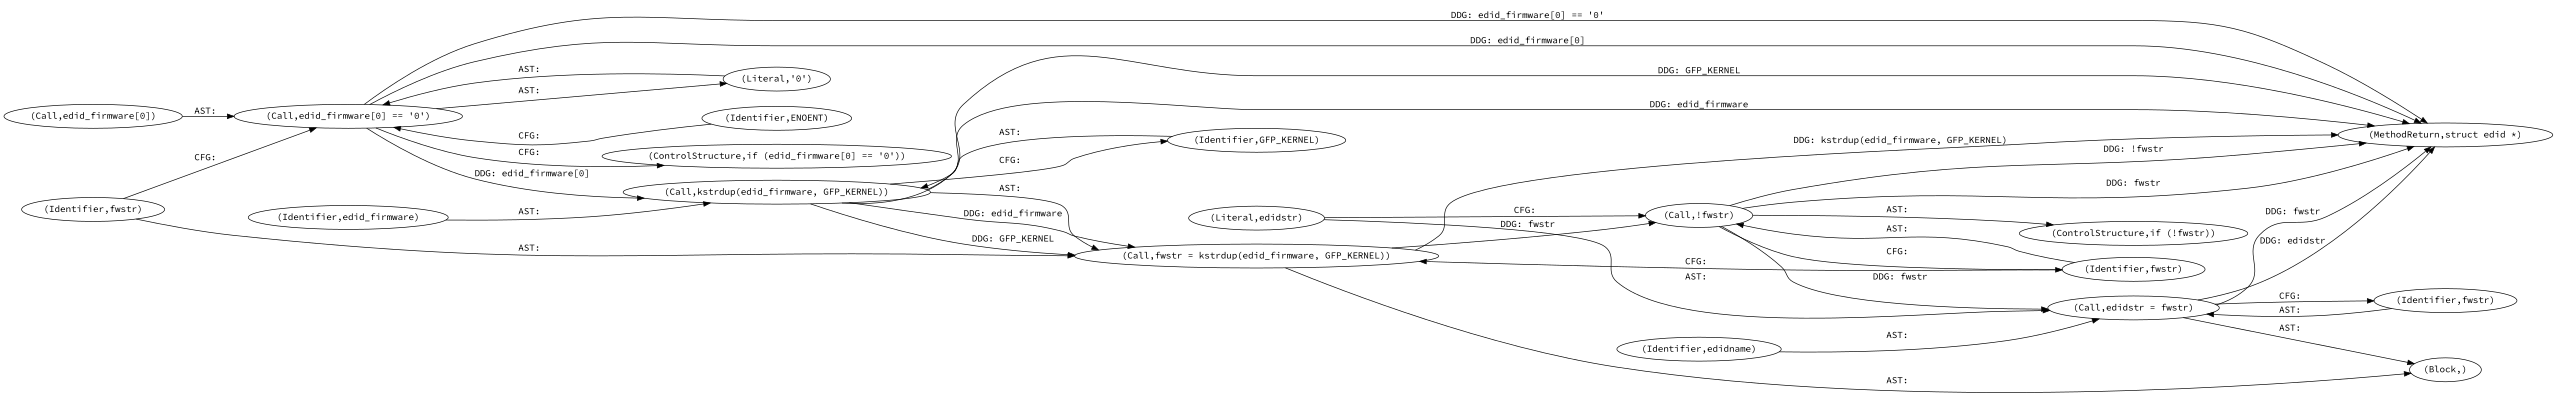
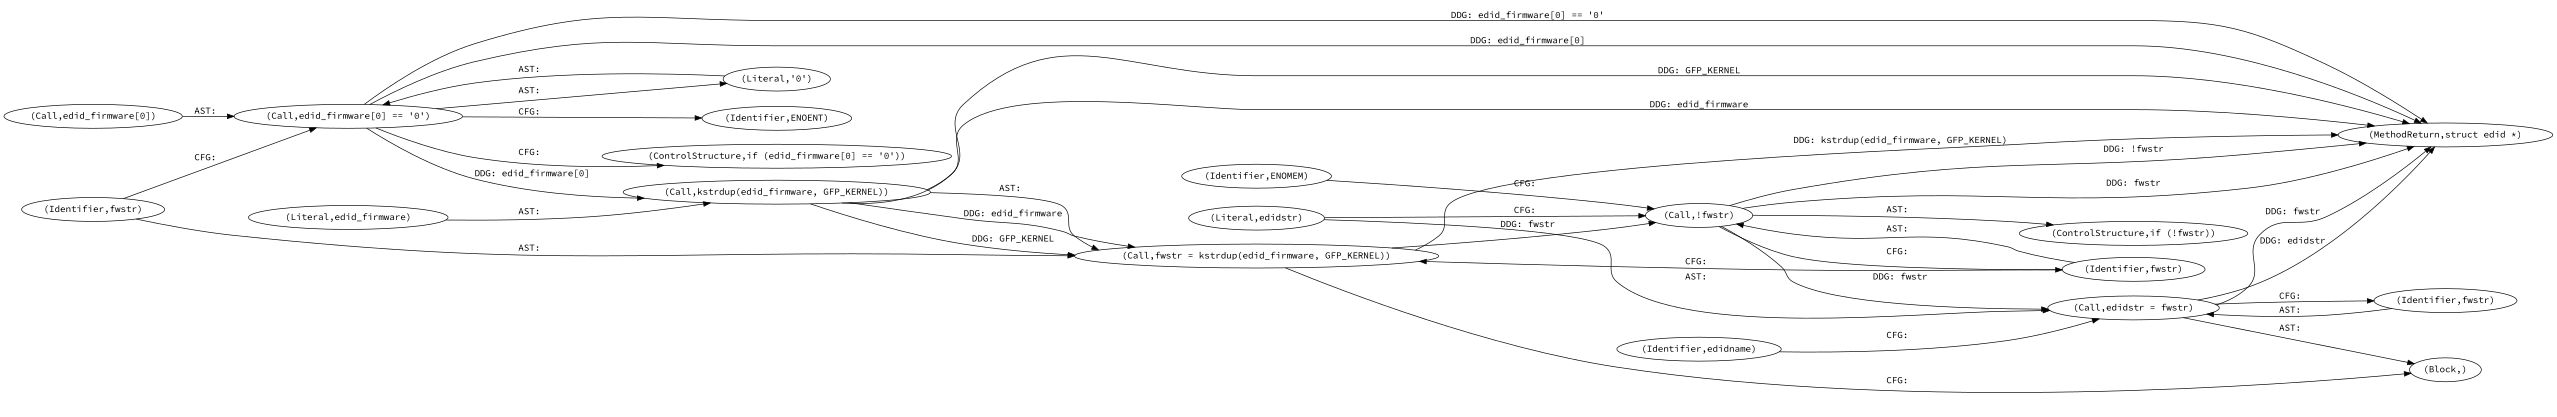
node "(Identifier,GFP_KERNEL)": removed
edge "(Identifier,ENOENT)" -> "(Call,edid_firmware[0] == '0')": reversed
node "(Identifier,ENOMEM)": added
node "(Identifier,edid_firmware)": label "(Identifier,edid_firmware)" -> "(Literal,edid_firmware)"
edge "(Identifier,edidname)" -> "(Call,edidstr = fwstr)": label "AST: " -> "CFG: "
edge "(Call,fwstr = kstrdup(edid_firmware, GFP_KERNEL))" -> "(Block,)": label "AST: " -> "CFG: "
